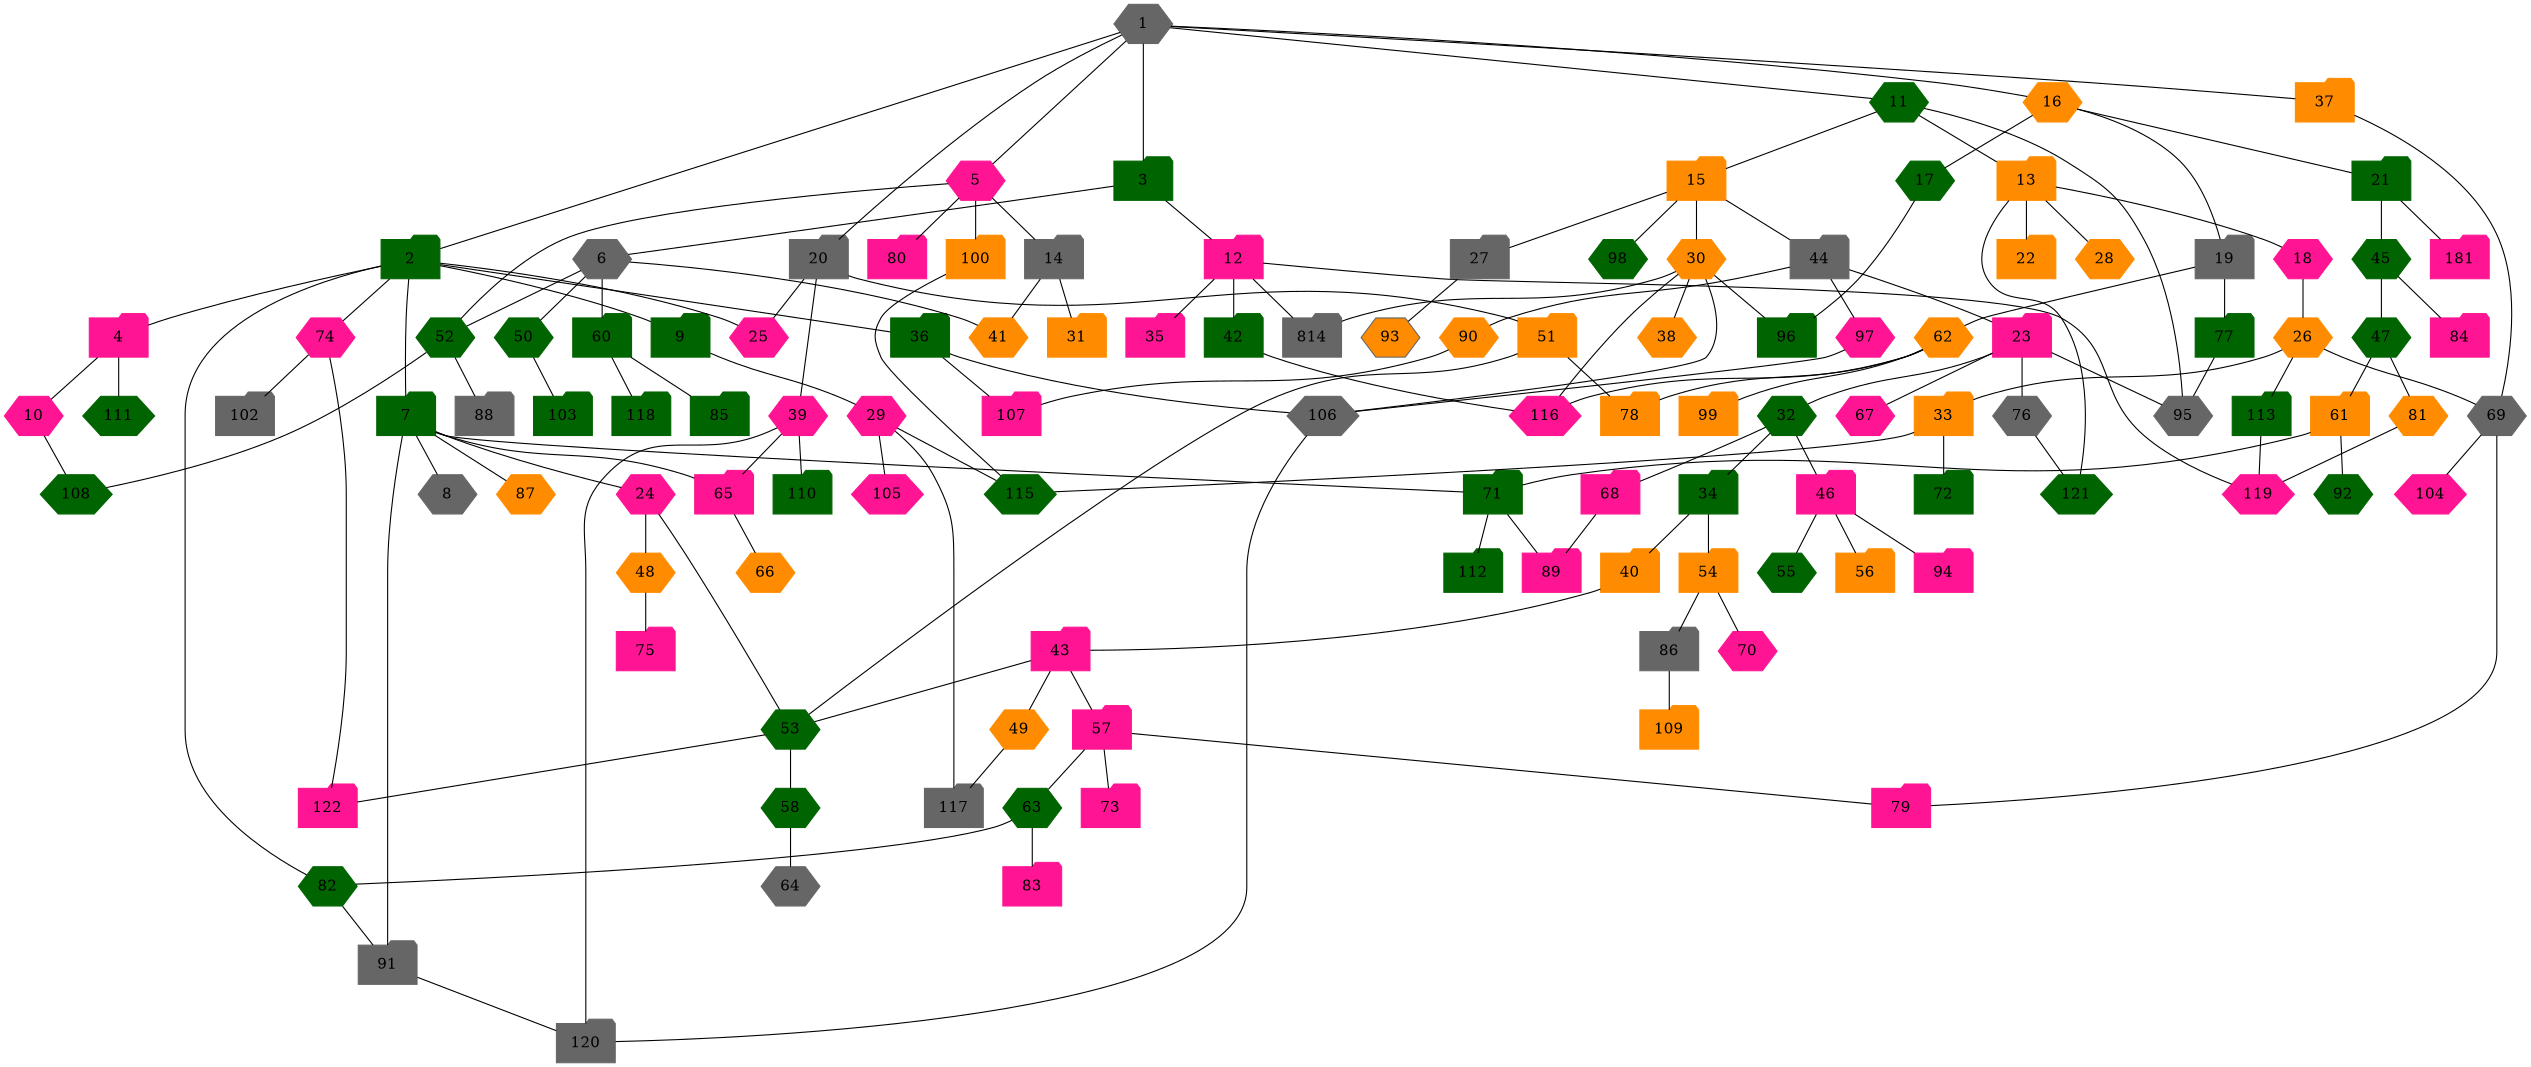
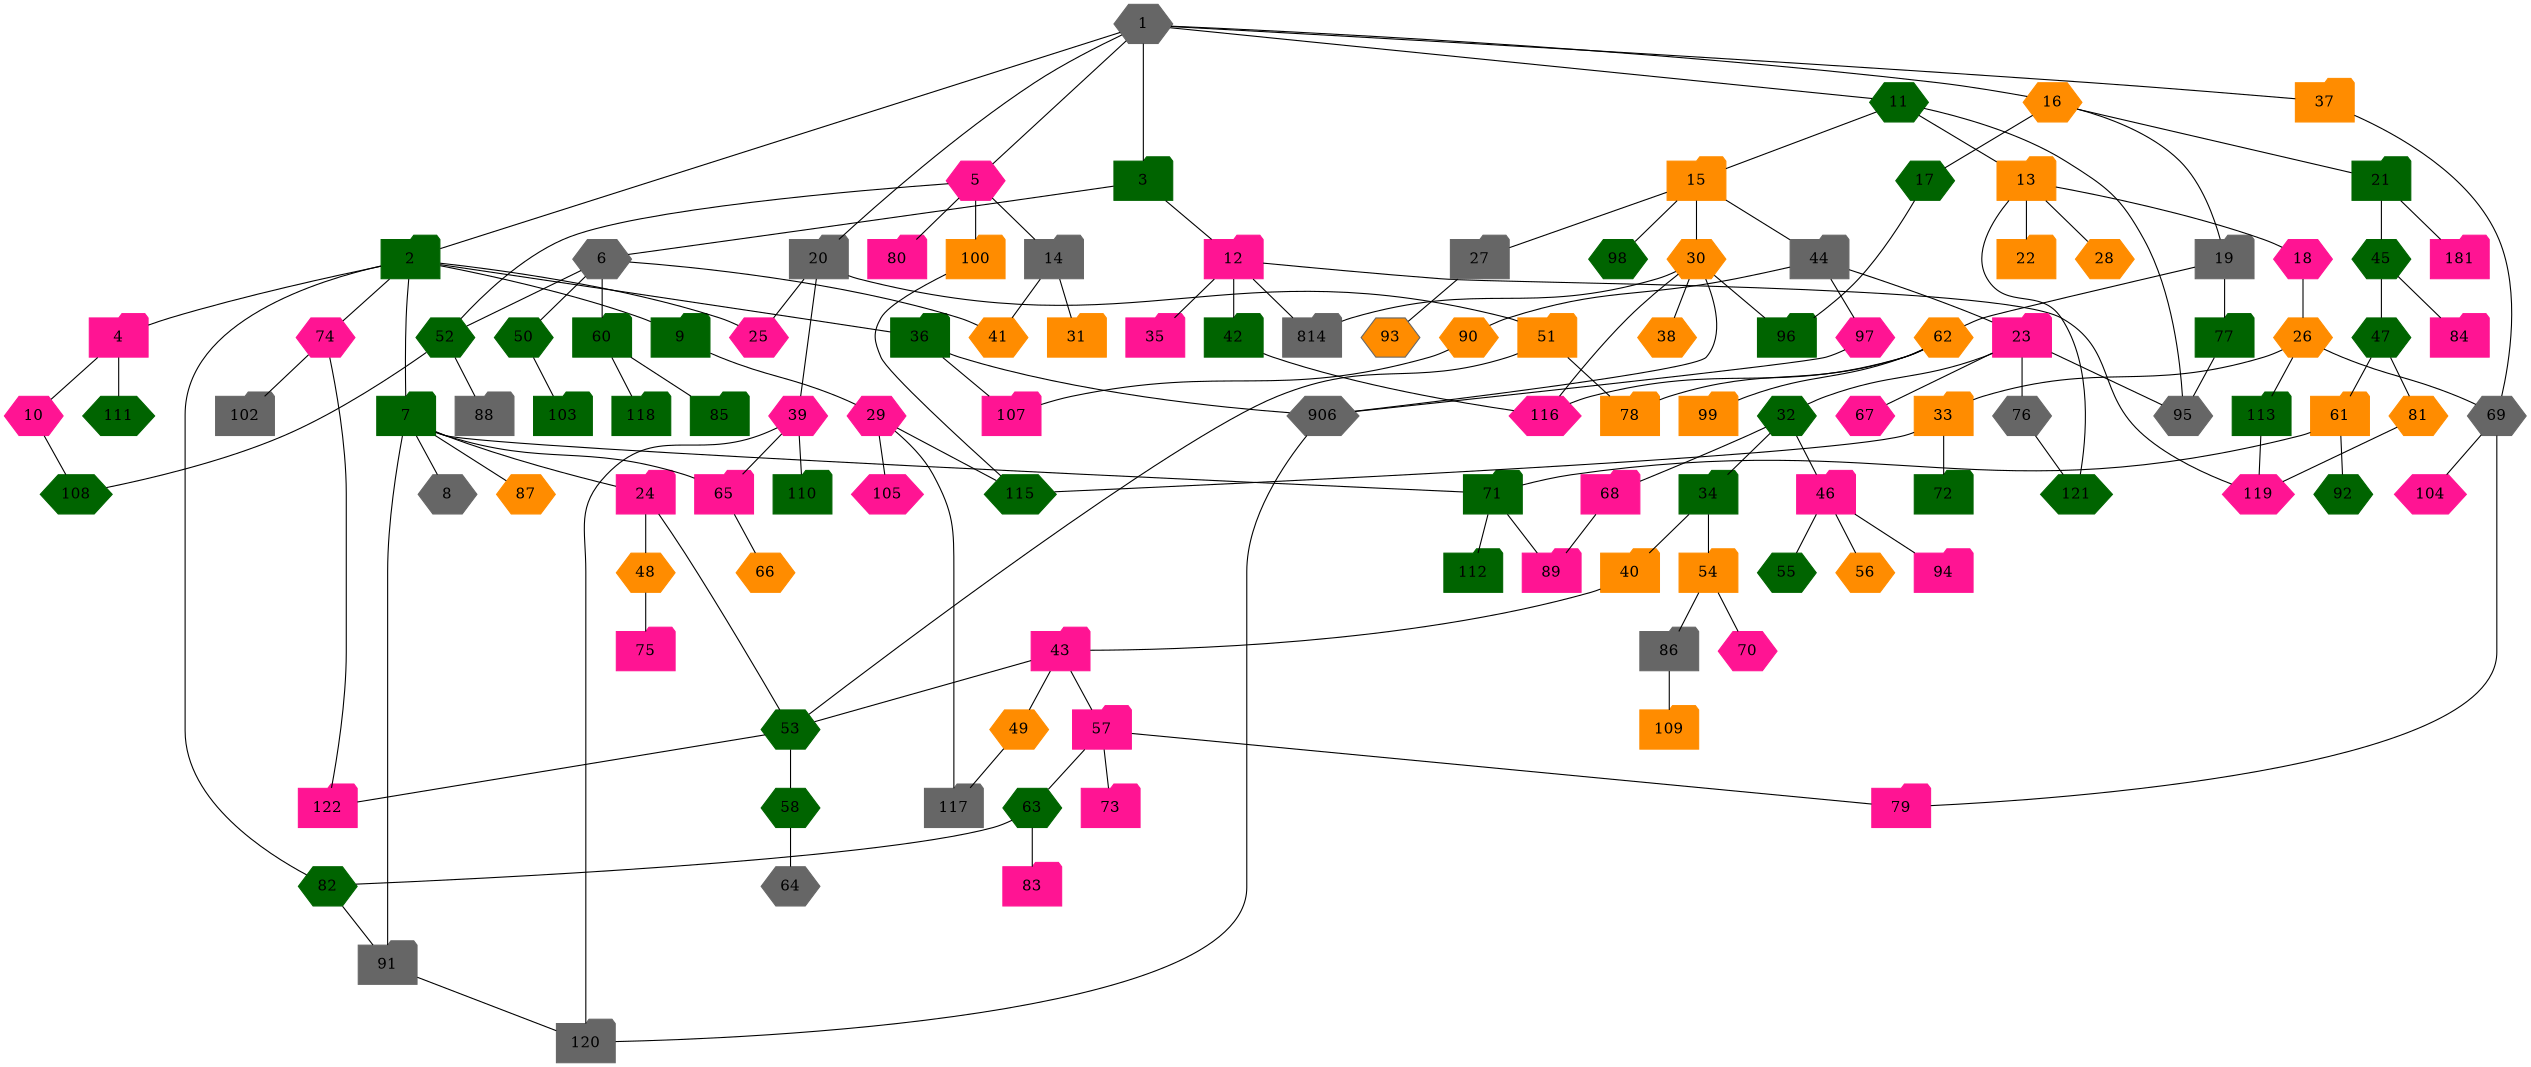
node "106": label "106" -> "906"
node "24": shape hexagon -> folder
node "56": shape folder -> hexagon
